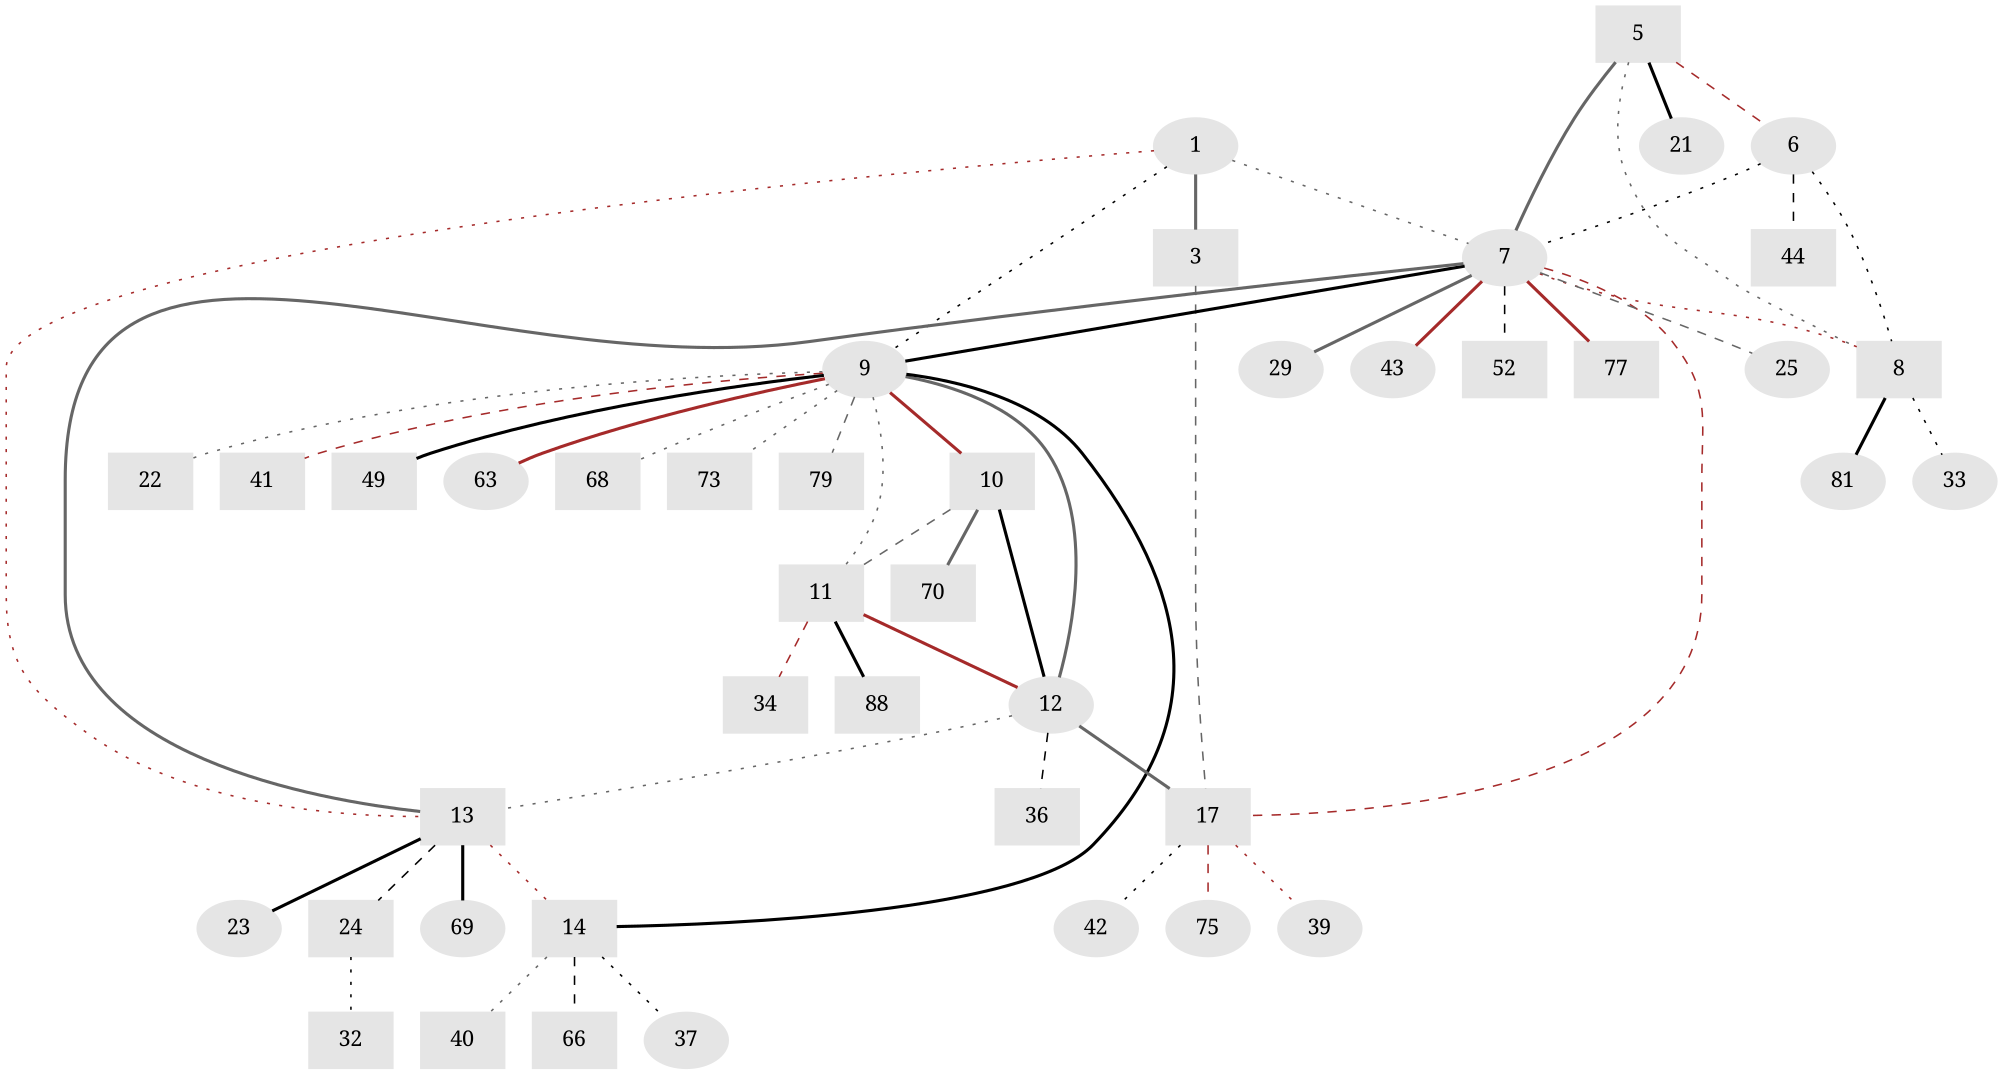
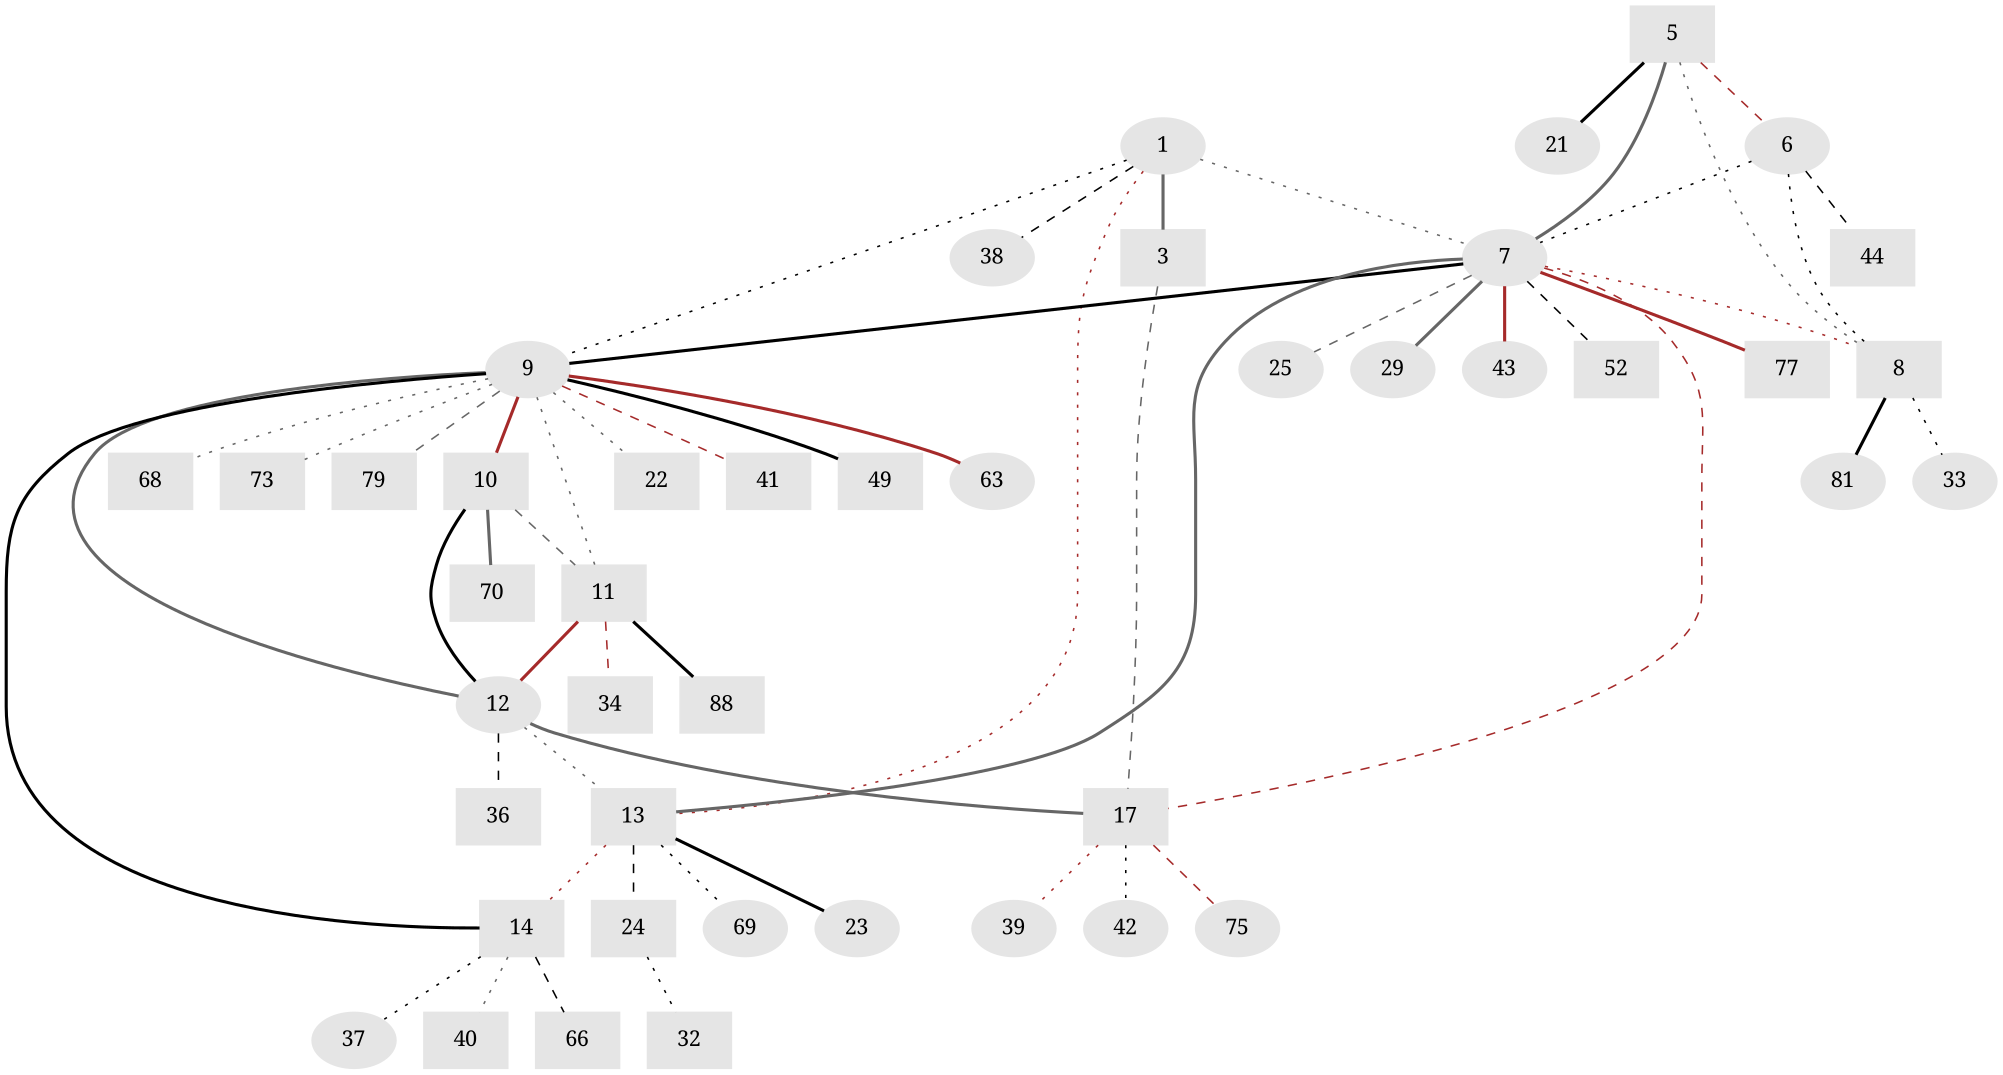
node "38": added
edge "13" -- "69": style bold -> dotted
